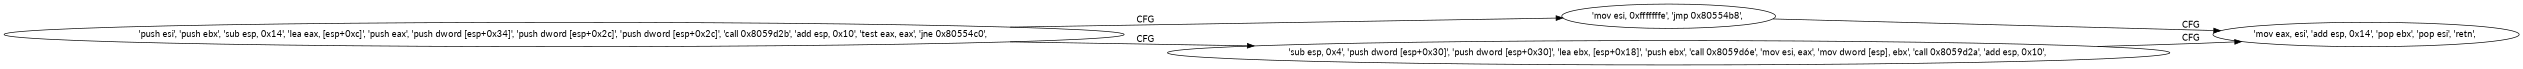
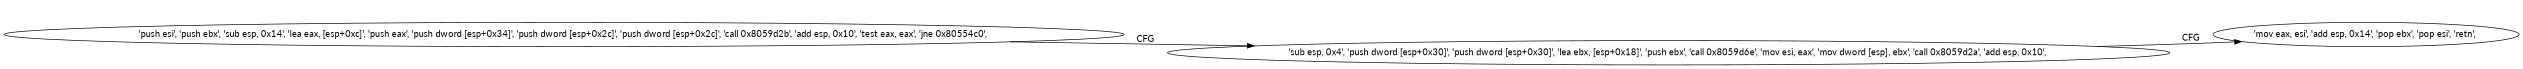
node "'mov esi, 0xfffffffe', 'jmp 0x80554b8',": removed
